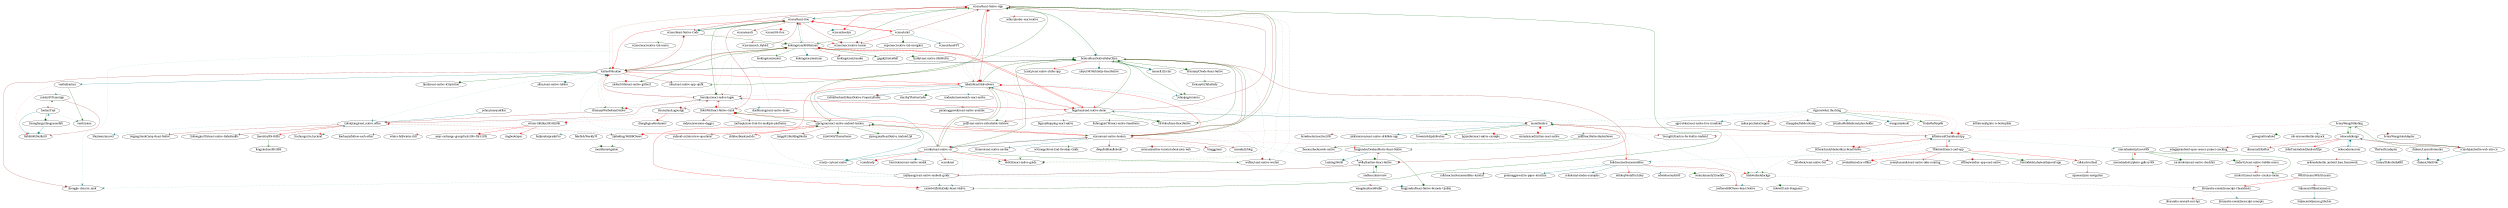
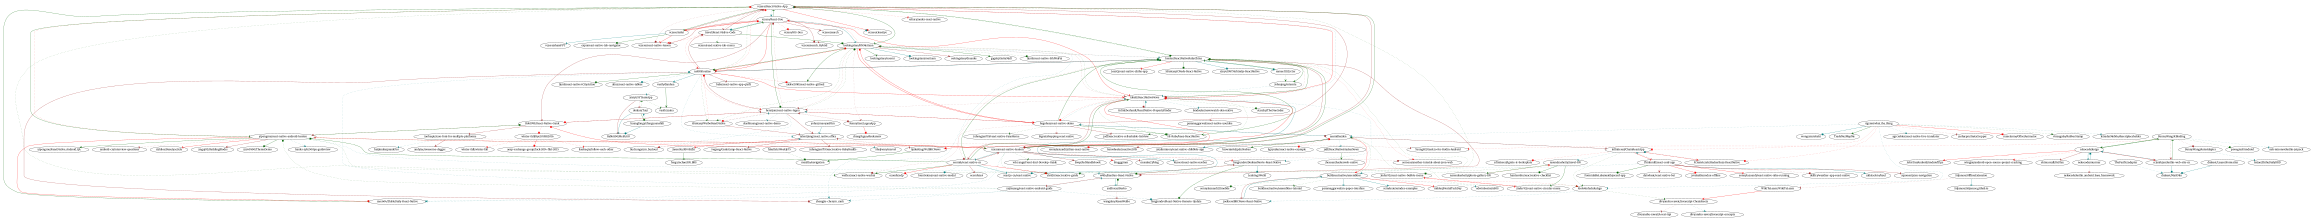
edge "vczero/React-Native-App" -> "henter/ReactNativeRubyChina": color teal -> darkgreen
edge "vczero/React-Dou" -> "tabalt/ReactNativeNews": style dotted -> solid
node "vczero/React-Native-Code": label "vczero/React-Native-Code" -> "travel/React-Native-Code"
edge "vczero/search_Hybird" -> "vczero/React-Dou": reversed
edge "slashhuang/react-native-demo" -> "lookingstars/RNMeituan": now "heruijun/react-native-lagou" -> "lookingstars/RNMeituan"
edge "vczero/React-Native-App" -> "buhe/react-native-app-qiufit": now "vczero/React-Native-App" -> "vczero/toilet"
node "kailuo99/toutiao": label "kailuo99/toutiao" -> "nsk99/toutiao"
edge "henter/ReactNativeRubyChina" -> "hugohua/react-native-demo": now "henter/ReactNativeRubyChina" -> "someus/another-tutorial-about-java-web"
node "Fantasy0/ZhihuDaily": removed
edge "tabalt/ReactNativeNews" -> "Johnqing/miumiu": reversed
node "bradoyler/newswatch-react-native": label "bradoyler/newswatch-react-native" -> "bradoyler/newswatch-den-native"
edge "tabalt/ReactNativeNews" -> "hugohua/react-native-demo": style solid -> dotted
edge "vasth/dianhua" -> "Rabbit00/MeifuGO": removed
edge "donlan/Tuyi" -> "vasth/zaina": now "caisiyi/SYTeamApp" -> "vasth/zaina"
edge "Bob1993/React-Native-Gank" -> "andyiac/awesome-dagger": now "liaohuqiu/icon-font-for-multiple-platforms" -> "andyiac/awesome-dagger"
edge "infinitered/ignite-ir-boilerplate" -> "infinitered/ChainReactApp": reversed
node "pingbook/spec": removed
node "russelarms/OffsetAnimator": added
edge "SpikeKing/WclBBCNews" -> "mozillo/navigation": style dotted -> solid
node "hanks-zyh/500px-guideview": added
edge "Thinkmill/react-conf-app" -> "callstack-io/haul": color red -> teal
edge "nekocode/murmur" -> "lsxiao/ZhihuDailyRRD": now "BennyWang/AutoAdapter" -> "lsxiao/ZhihuDailyRRD"
node "offline/weather-app-react-native": label "offline/weather-app-react-native" -> "delfrrr/weather-app-react-native"
edge "callstack-io/haul" -> "exponentjs/ex-navigation": now "Thinkmill/react-conf-app" -> "exponentjs/ex-navigation"
node "andforce/interview": label "andforce/interview" -> "andforce/iBeebo"
edge "joeltrew/BBCNews-React-Native" -> "buildreactnative/assemblies": added
edge "WikiToLearn/WikiToLearn" -> "Srijancse/OfflineExtension": reversed
node "kiok46/Track-Stargazers": removed
